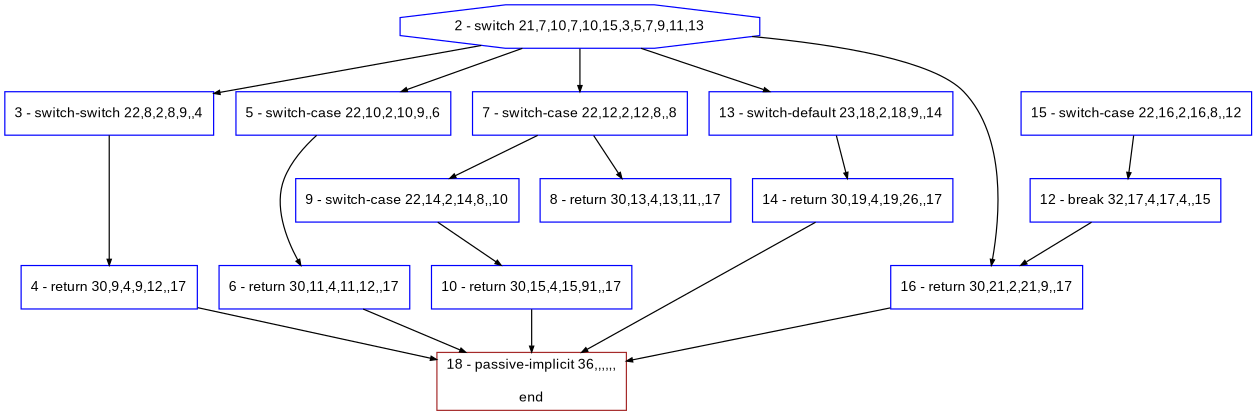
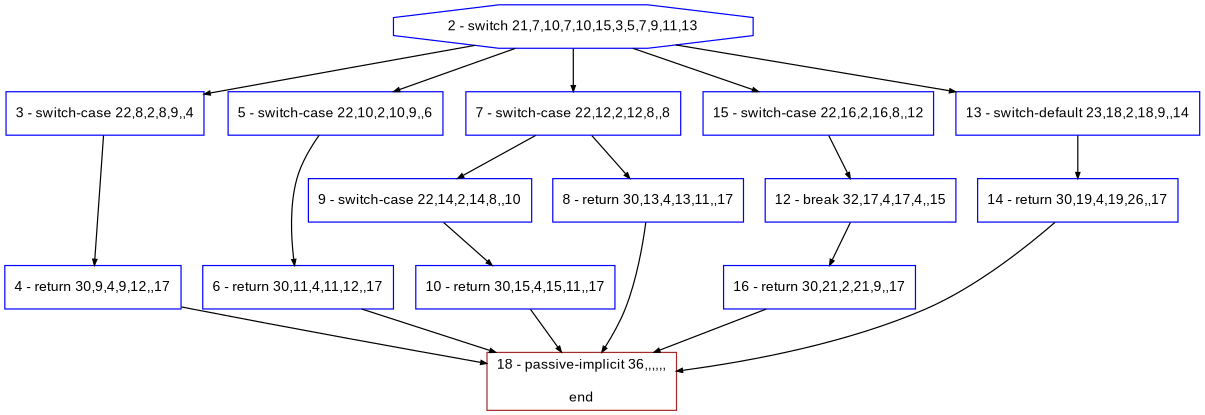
edge "2 - switch 21,7,10,7,10,15,3,5,7,9,11,13" -> "16 - return 30,21,2,21,9,,17": now "2 - switch 21,7,10,7,10,15,3,5,7,9,11,13" -> "15 - switch-case 22,16,2,16,8,,12"
node "3 - switch-switch 22,8,2,8,9,,4": label "3 - switch-switch 22,8,2,8,9,,4" -> "3 - switch-case 22,8,2,8,9,,4"
node "10 - return 30,15,4,15,91,,17": label "10 - return 30,15,4,15,91,,17" -> "10 - return 30,15,4,15,11,,17"
edge "8 - return 30,13,4,13,11,,17" -> "18 - passive-implicit 36,,,,,, end": added
